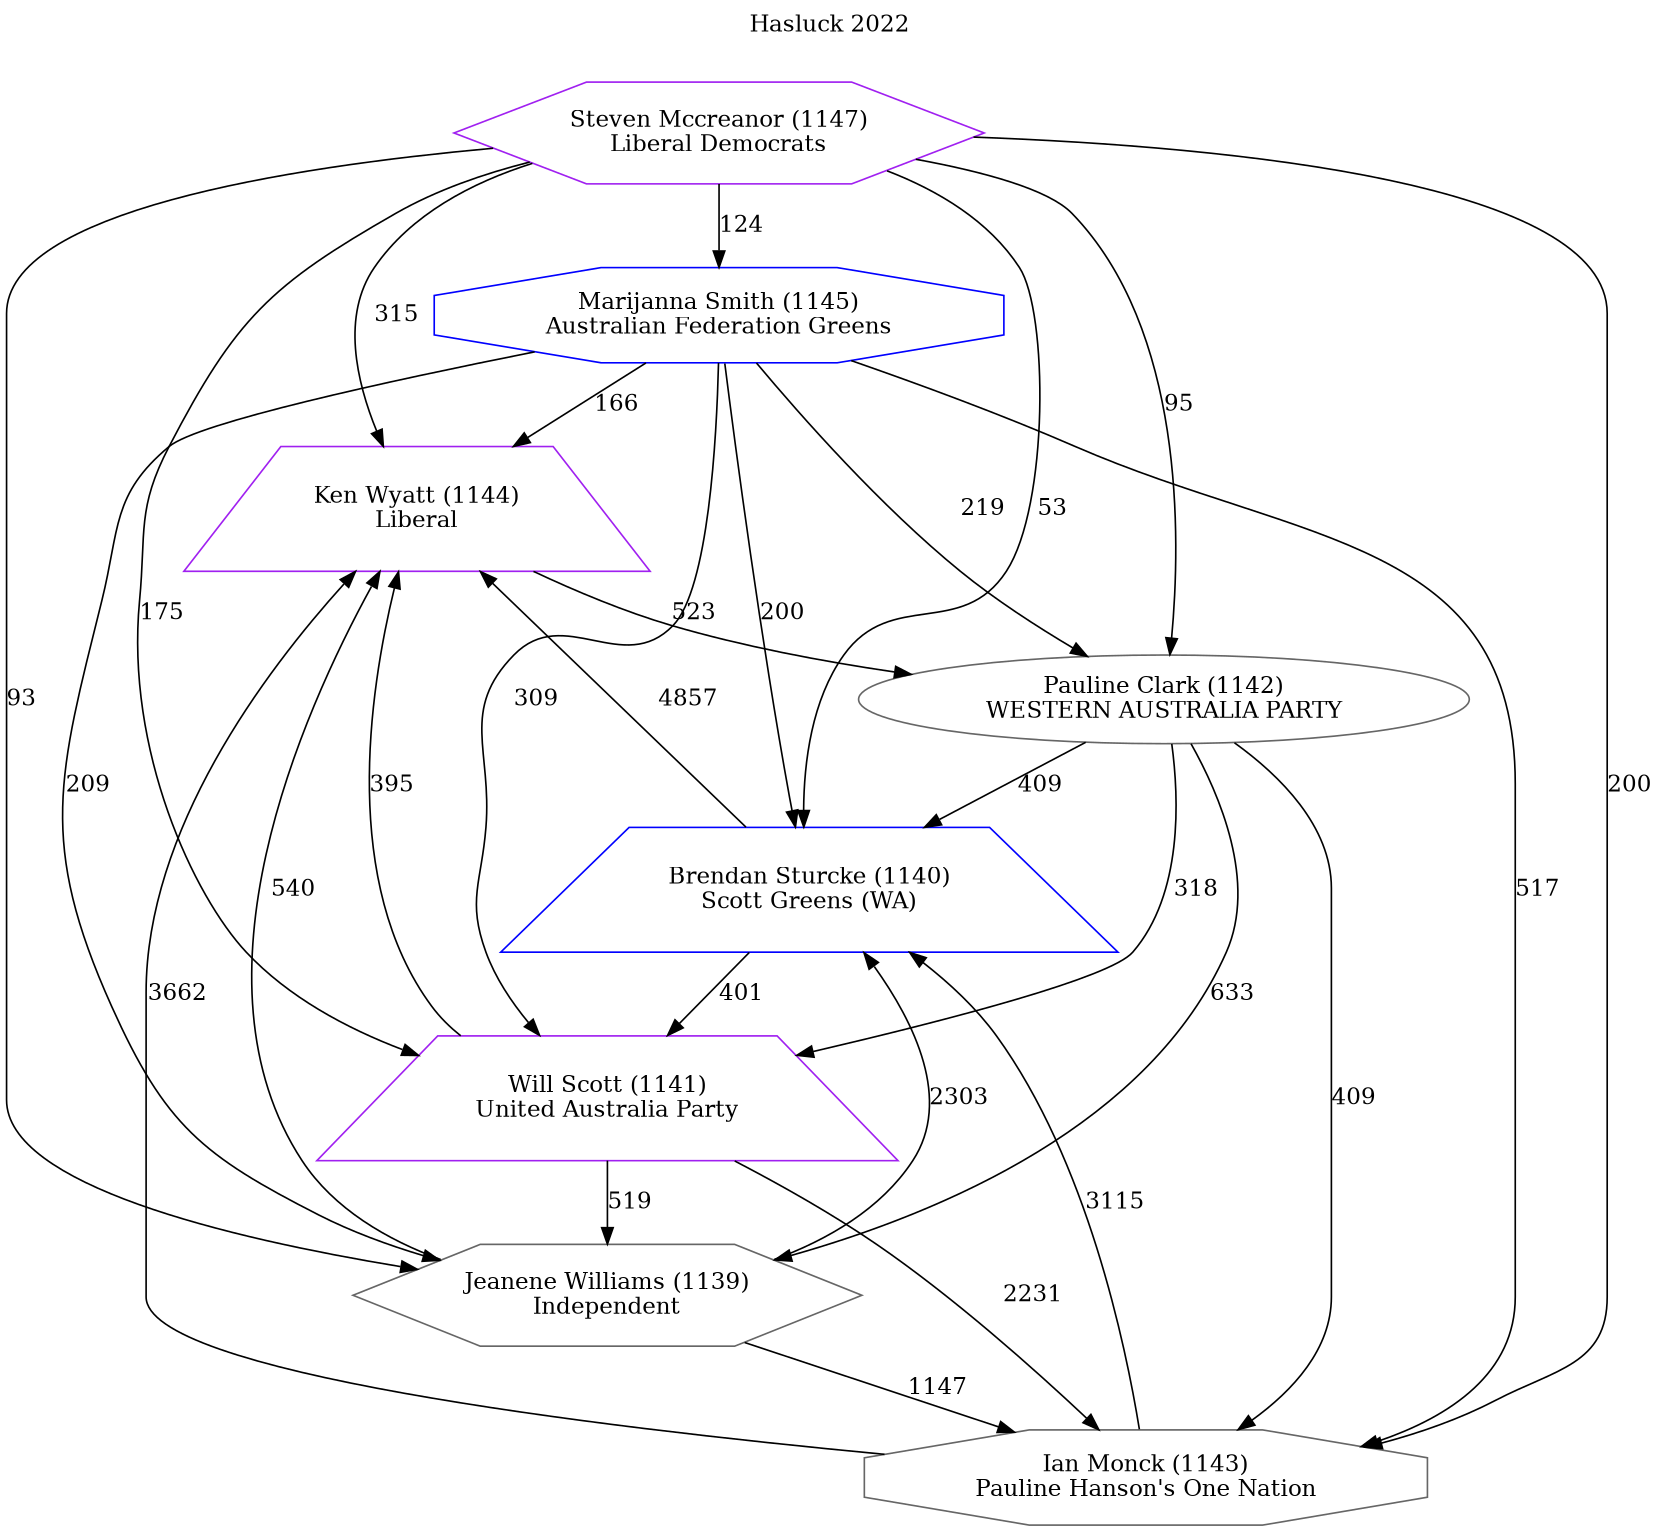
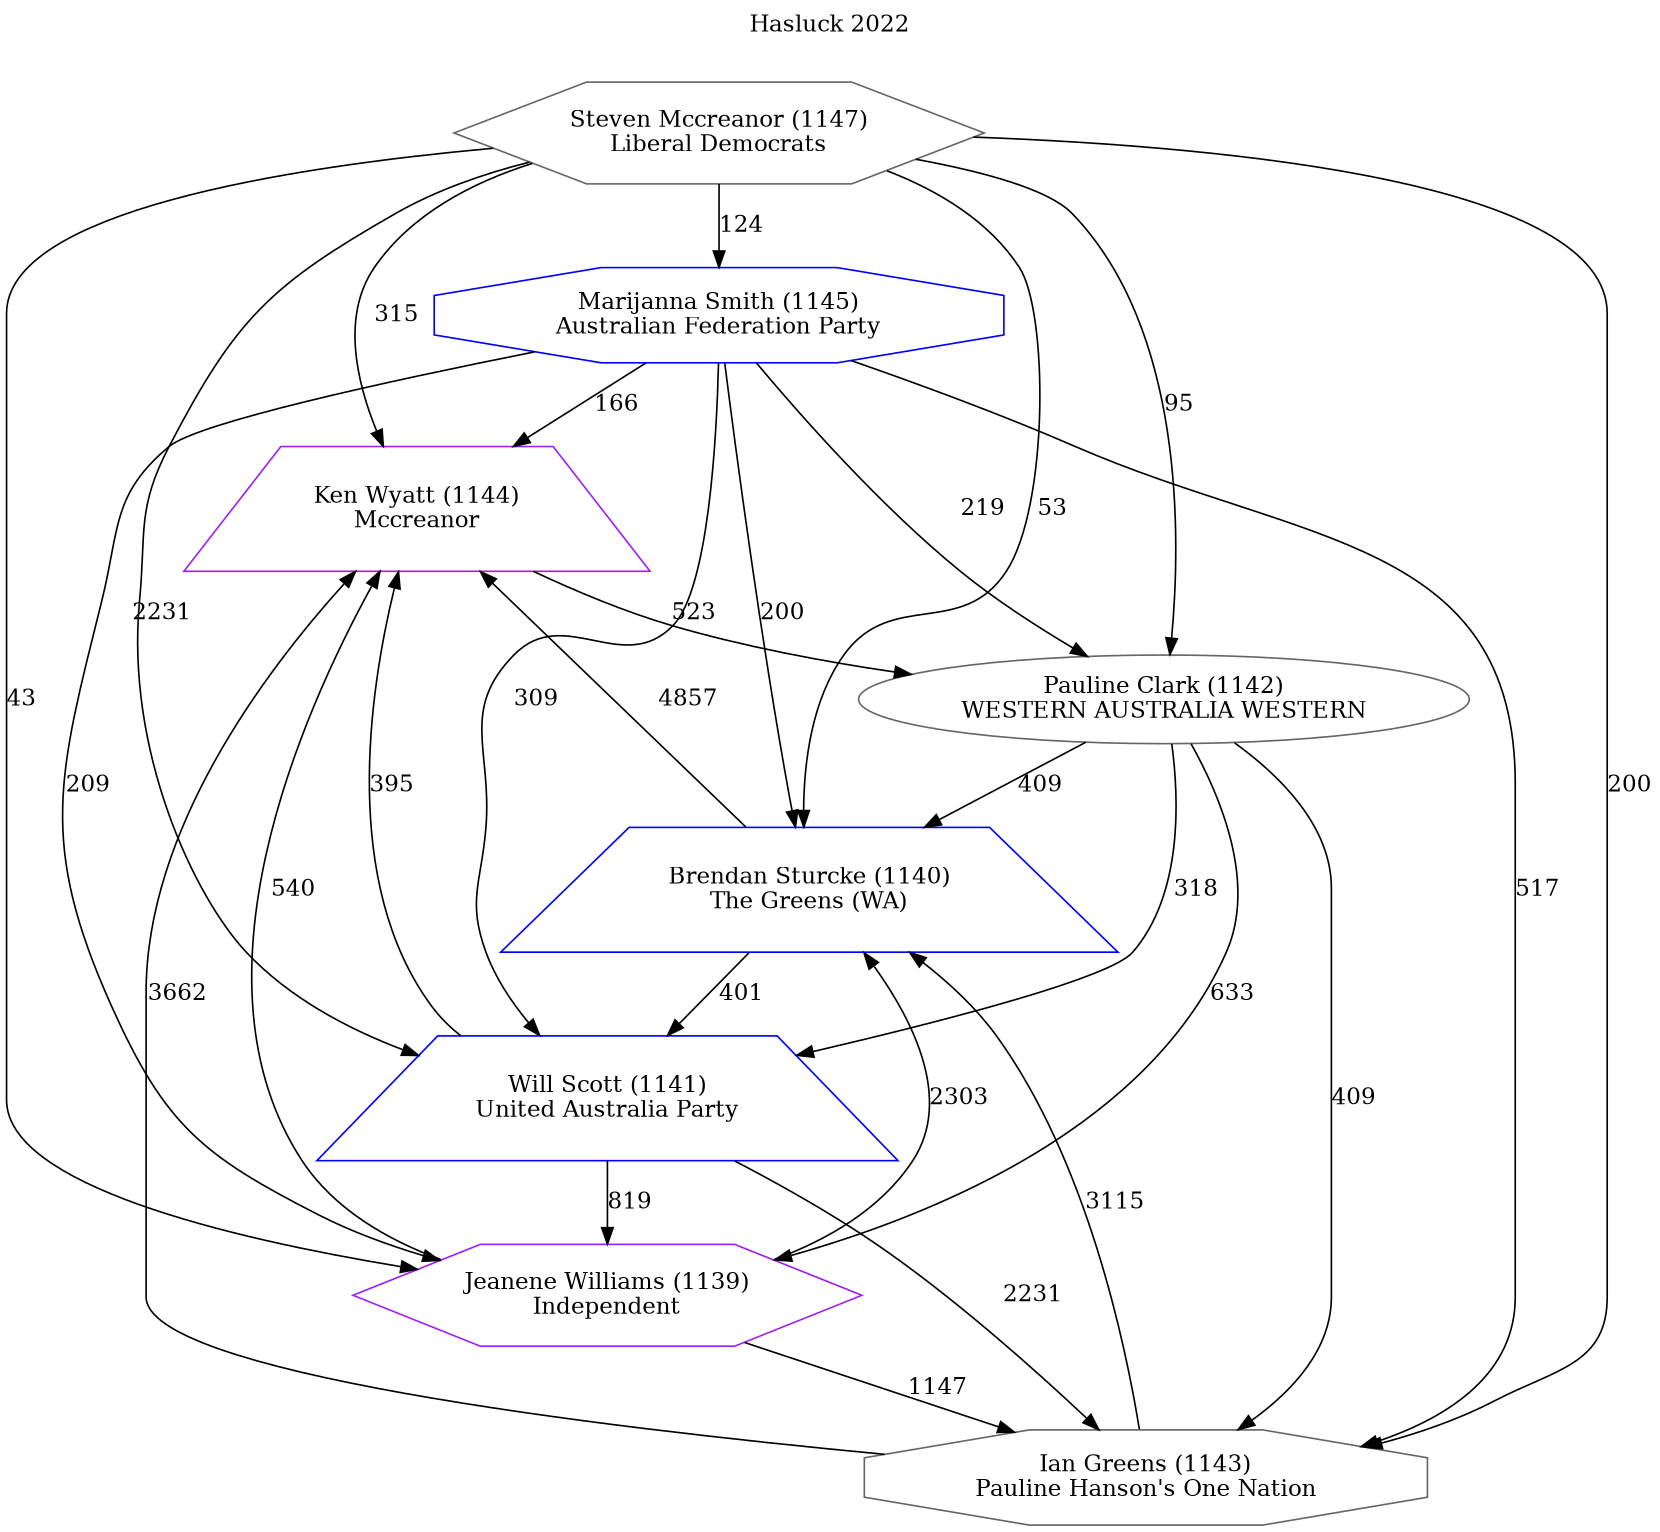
node "Steven Mccreanor (1147) Liberal Democrats": color purple -> gray40
node "Marijanna Smith (1145) Australian Federation Greens": label "Marijanna Smith (1145) Australian Federation Greens" -> "Marijanna Smith (1145) Australian Federation Party"
node "Ken Wyatt (1144) Liberal": label "Ken Wyatt (1144) Liberal" -> "Ken Wyatt (1144) Mccreanor"
edge "Steven Mccreanor (1147) Liberal Democrats" -> "Will Scott (1141) United Australia Party": label "175" -> "2231"
edge "Steven Mccreanor (1147) Liberal Democrats" -> "Jeanene Williams (1139) Independent": label "93" -> "43"
node "Pauline Clark (1142) WESTERN AUSTRALIA PARTY": label "Pauline Clark (1142) WESTERN AUSTRALIA PARTY" -> "Pauline Clark (1142) WESTERN AUSTRALIA WESTERN"
node "Brendan Sturcke (1140) Scott Greens (WA)": label "Brendan Sturcke (1140) Scott Greens (WA)" -> "Brendan Sturcke (1140) The Greens (WA)"
node "Will Scott (1141) United Australia Party": color purple -> blue
edge "Will Scott (1141) United Australia Party" -> "Jeanene Williams (1139) Independent": label "519" -> "819"
node "Jeanene Williams (1139) Independent": color gray40 -> purple
node "Ian Monck (1143) Pauline Hanson's One Nation": label "Ian Monck (1143) Pauline Hanson's One Nation" -> "Ian Greens (1143) Pauline Hanson's One Nation"
